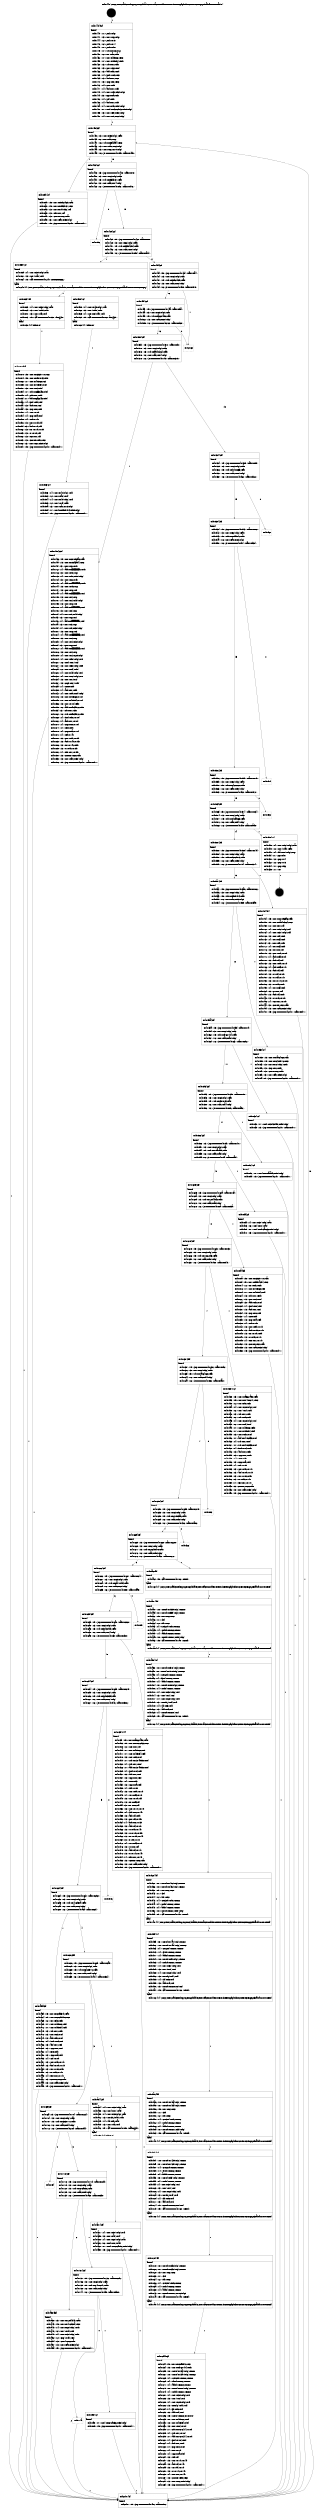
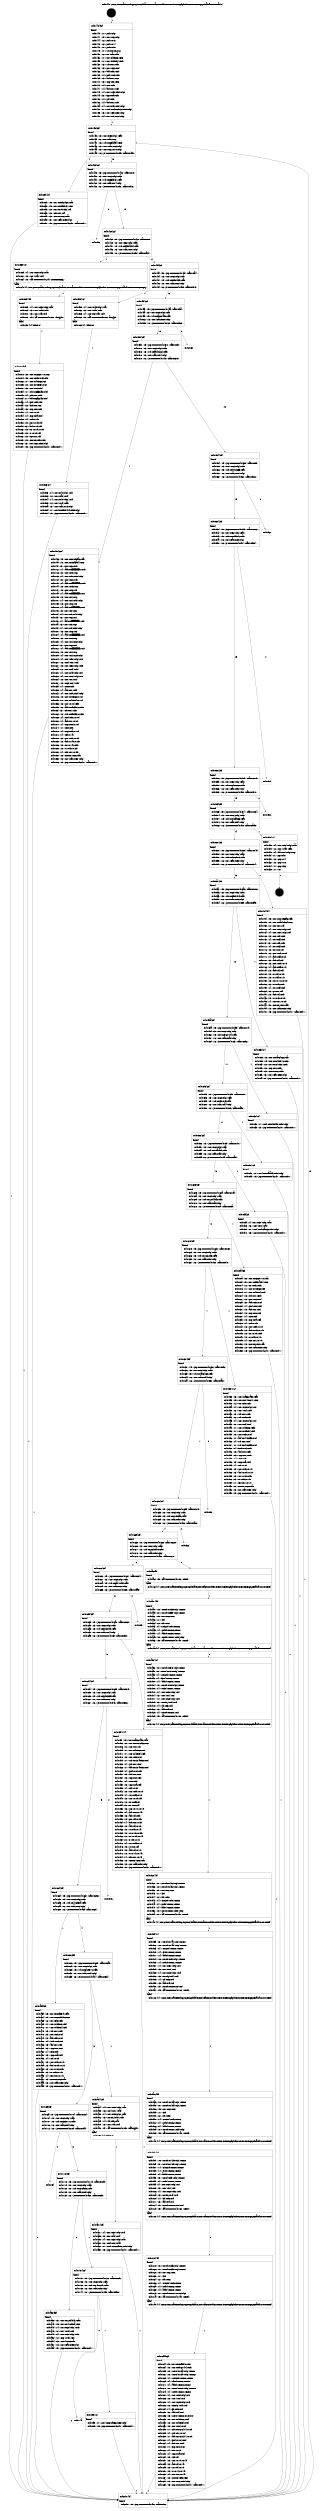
edge "0x4014df [22]" -> "0x402168": now "0x4014df [22]" -> "0x4019be [16]"
edge "0x401ba6 [49]" -> "0x401bd7 [71]": removed, label "1"
edge "0x40174a" -> "0x4021b1 [5]": now "0x401c4f [163]" -> "0x4021b1 [5]"
